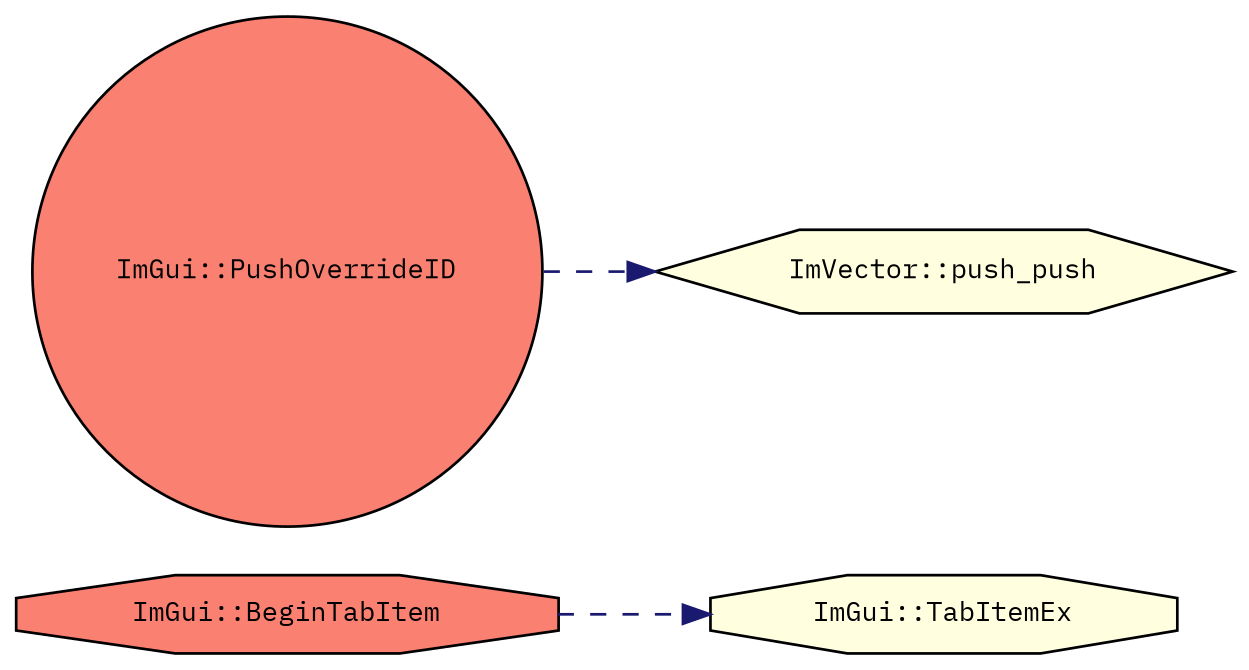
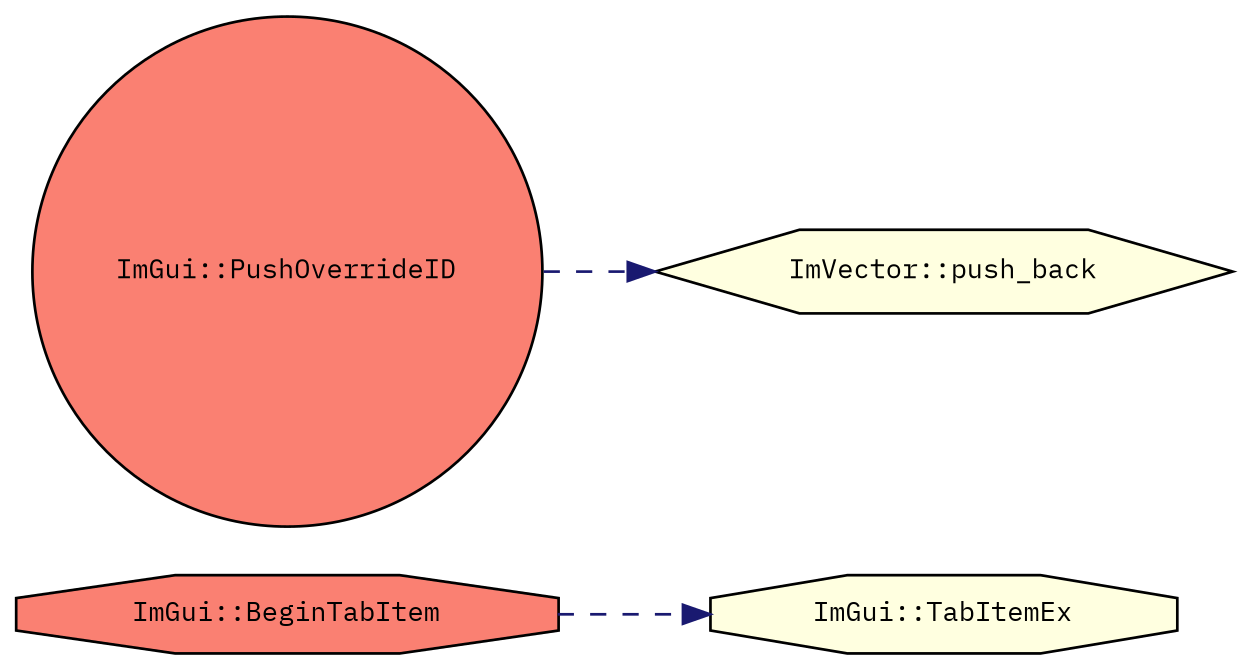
node "ImVector::push_push": label "ImVector::push_push" -> "ImVector::push_back"
